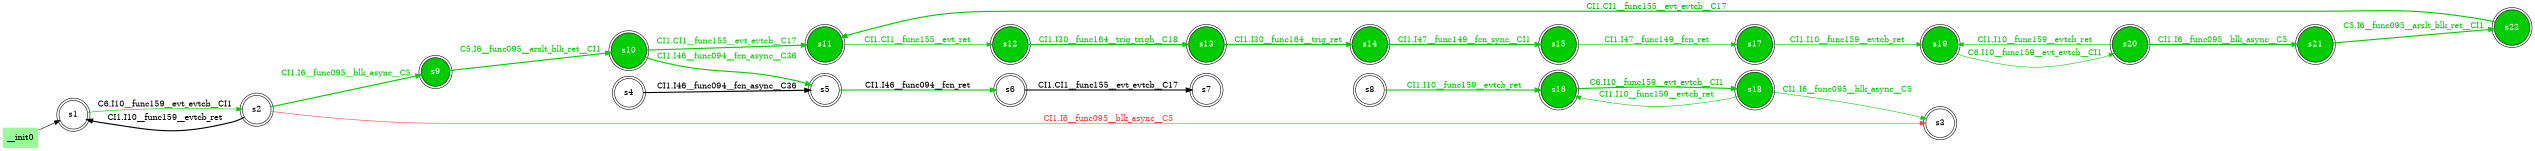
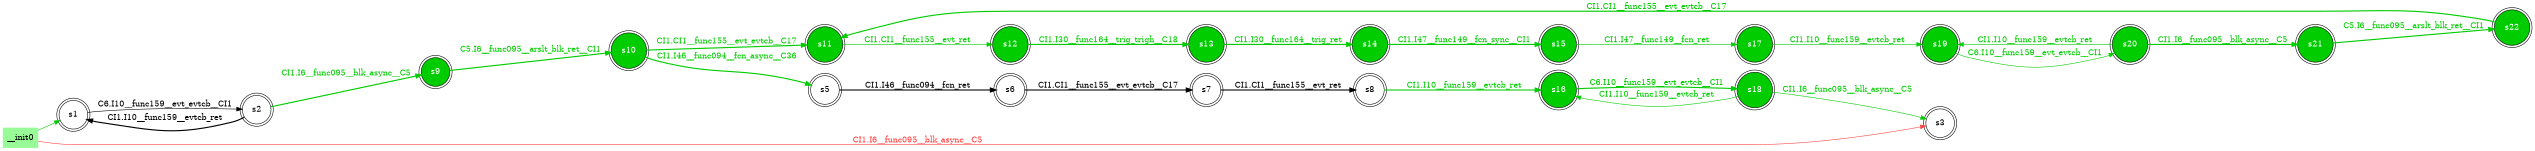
edge "s5" -> "s6": color #00cc00 -> black
edge "s7" -> "s8": added, label "CI1.CI1__func155__evt_ret"
node "s4": removed
edge "s1" -> "s2": color #00cc00 -> black
edge "s2" -> "s3": now "__init0" -> "s3"
edge "__init0" -> "s1": color black -> #00cc00
